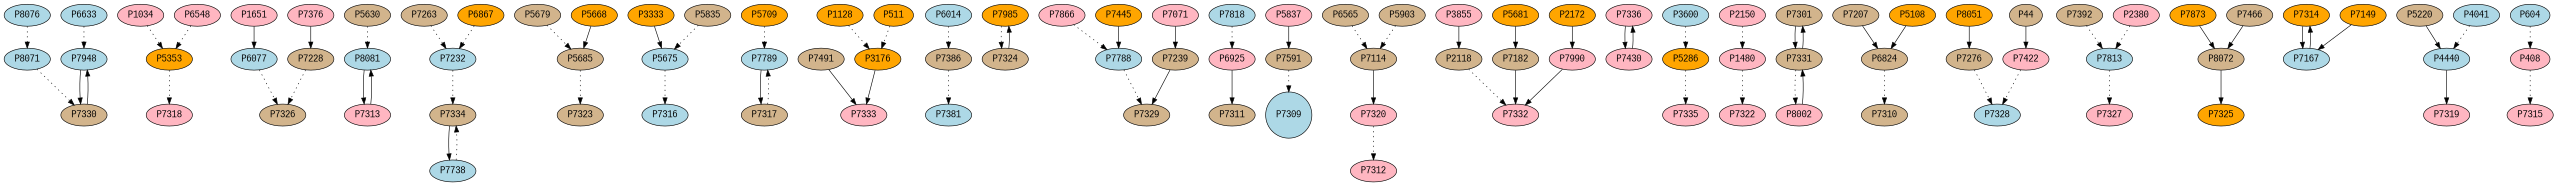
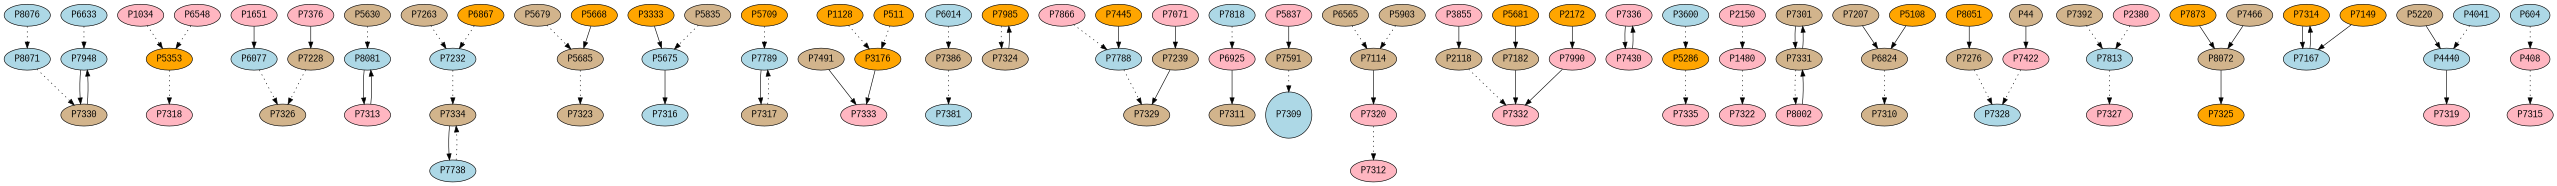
edge "P5675" -> "P7316": style dotted -> solid
